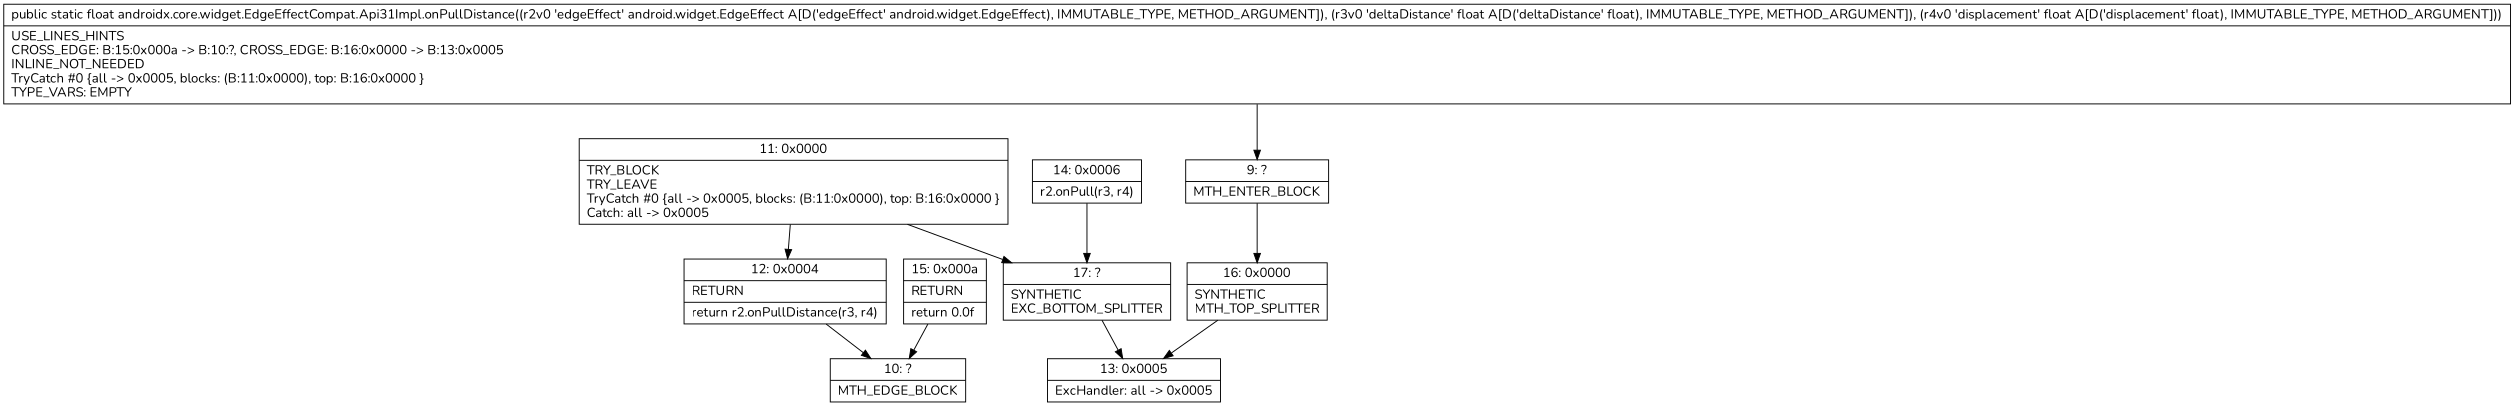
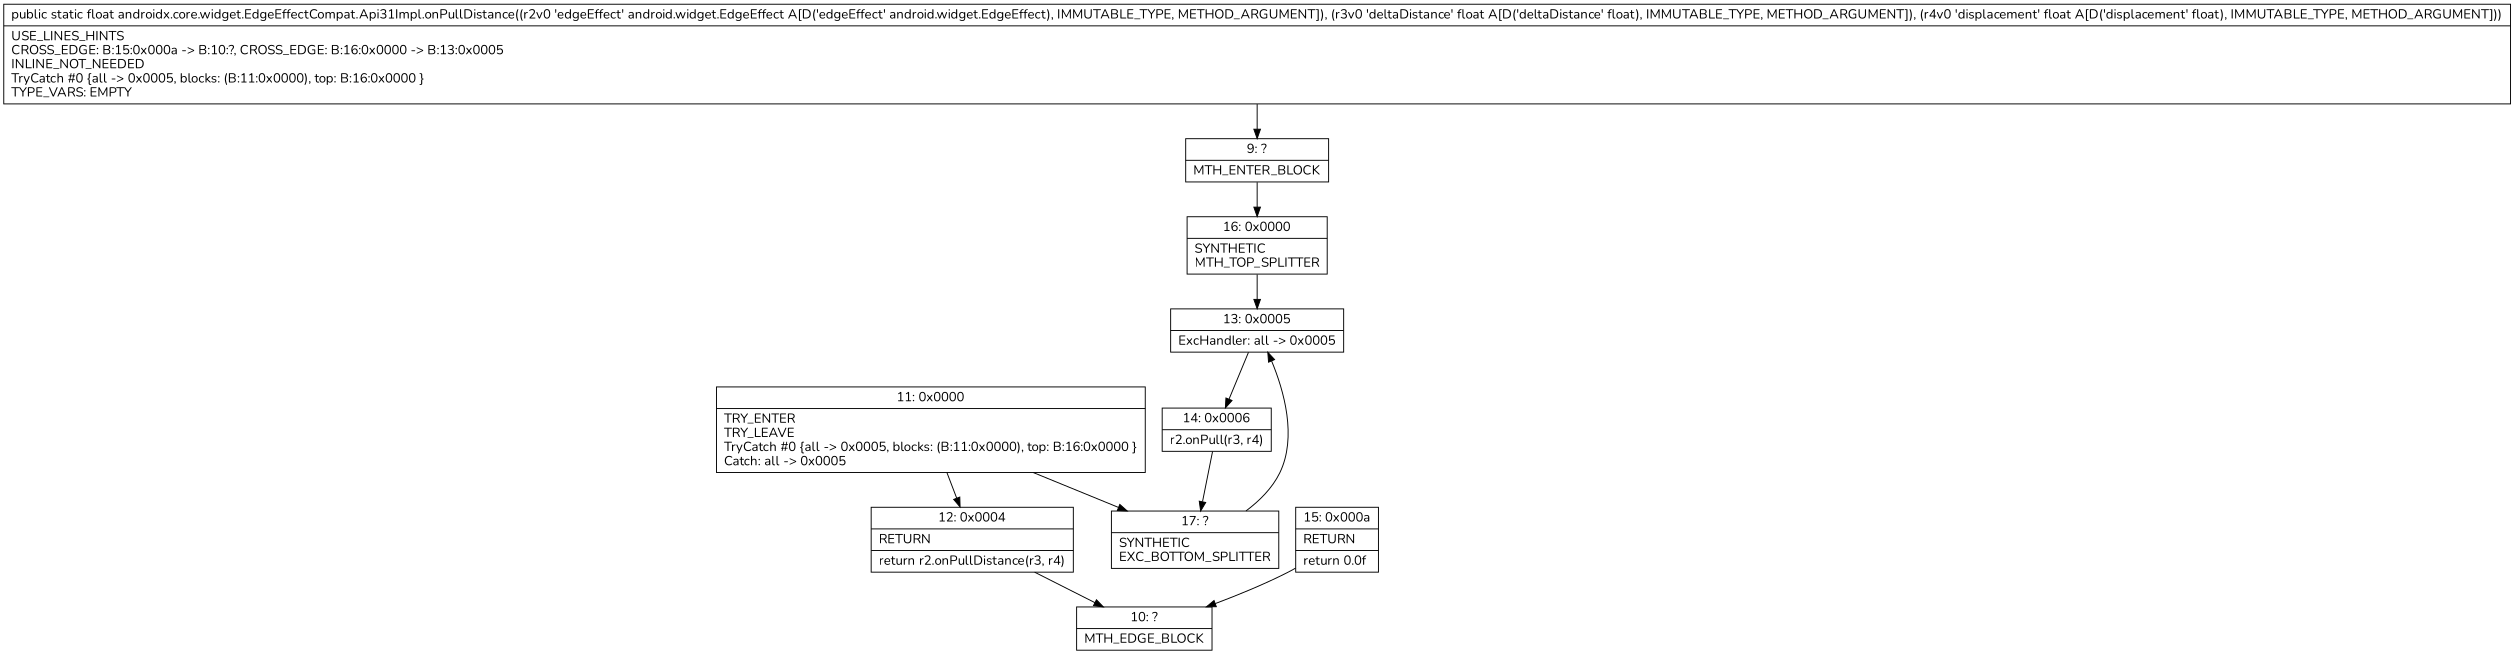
node "11: 0x0000": text "TRY_BLOCK" -> "TRY_ENTER"
edge "13: 0x0005" -> "14: 0x0006": added
